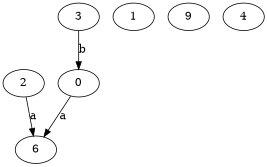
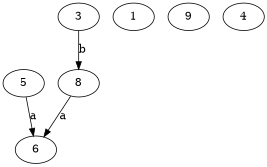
node "2": label "2" -> "5"
node "0": label "0" -> "8"
